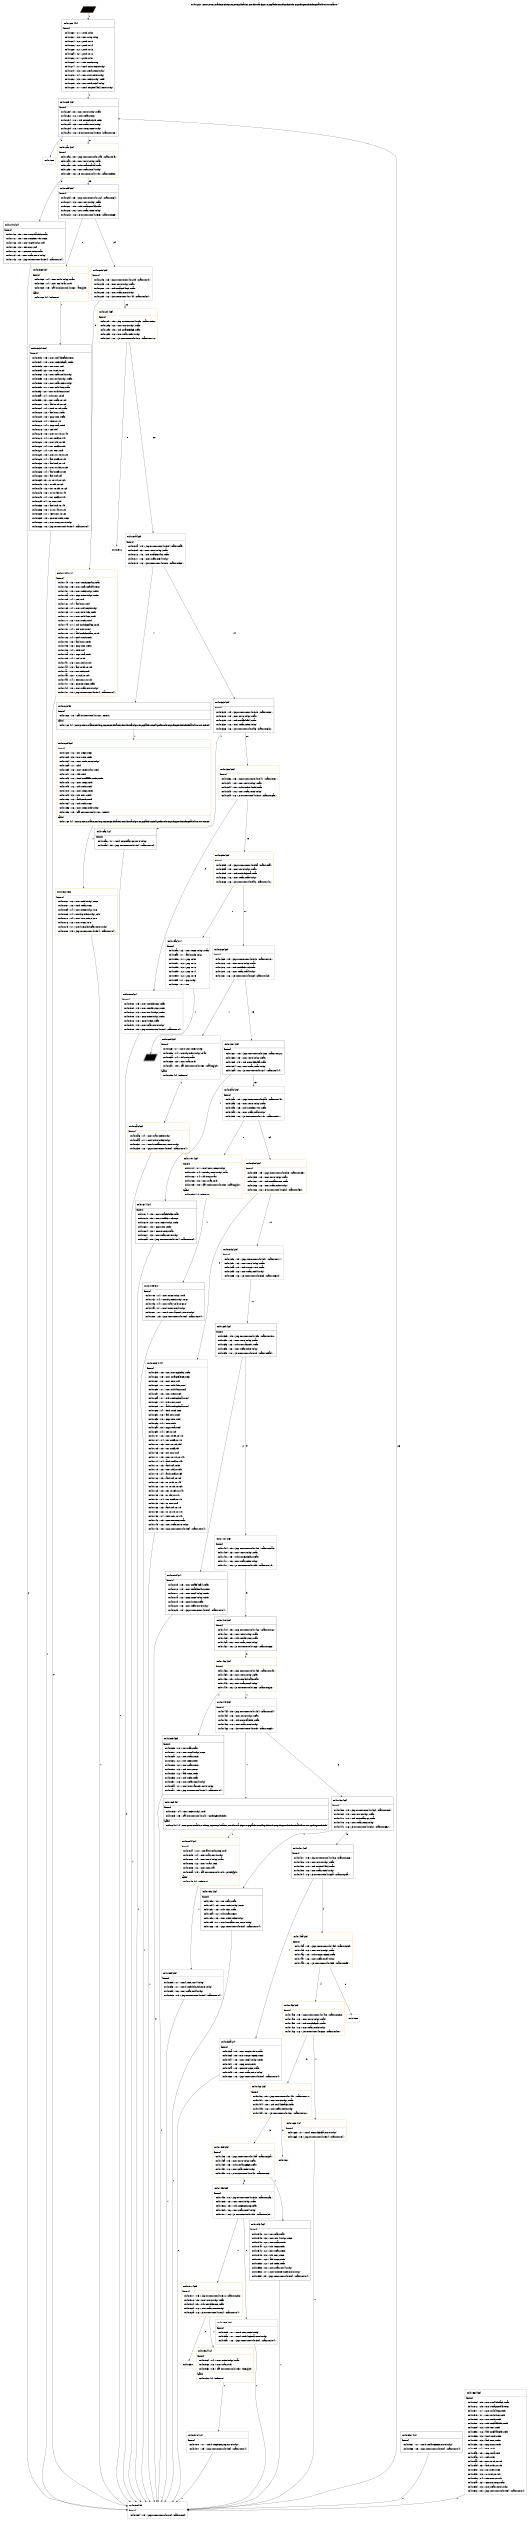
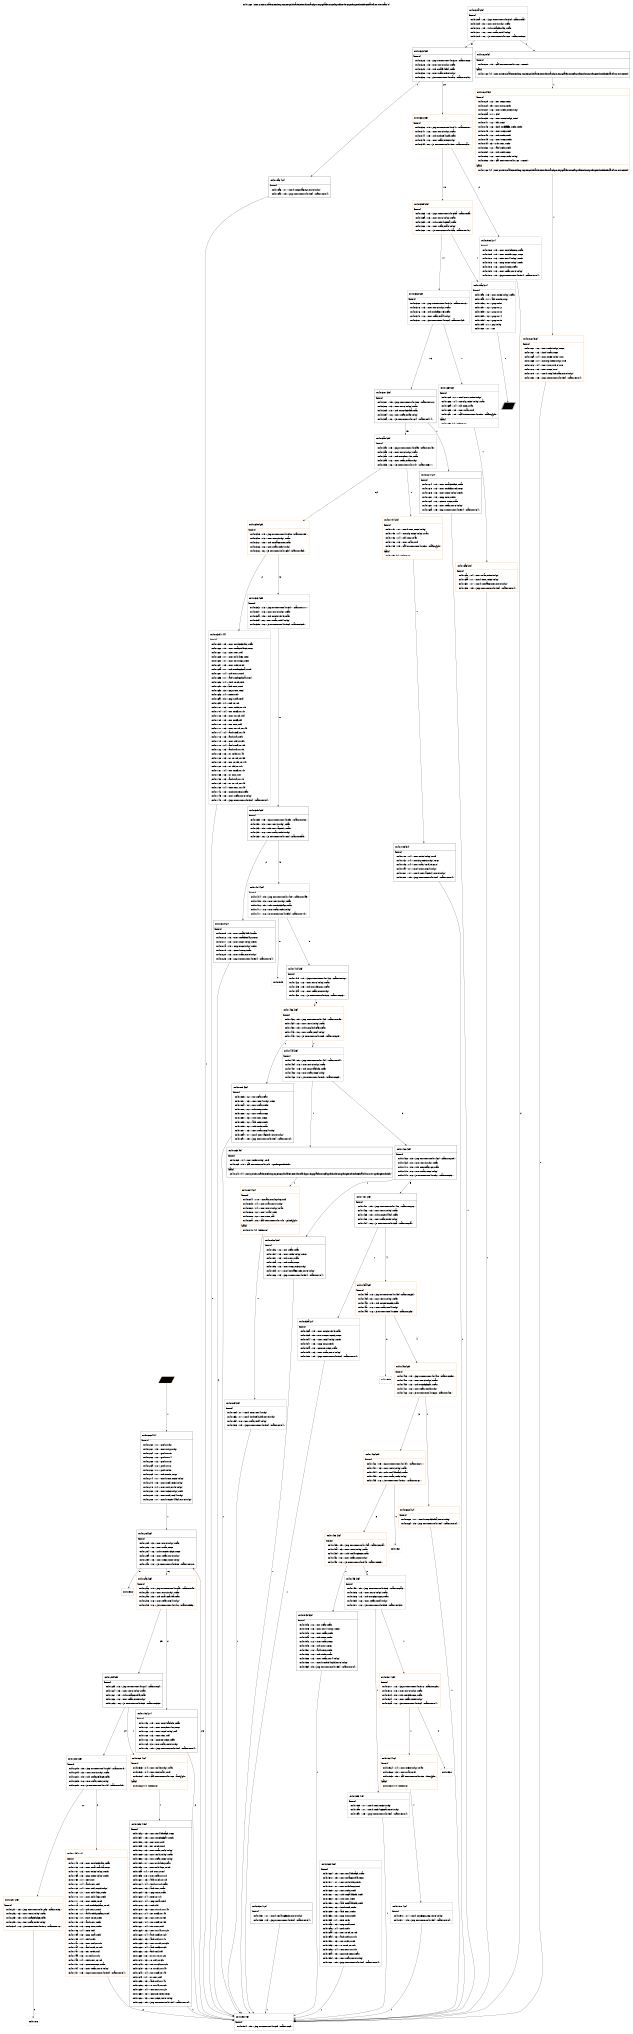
edge "0x40128f [23]" -> "0x4012a6 [25]": label " 27" -> " 16"
edge "0x4012f1 [25]" -> "0x40130a [25]": removed, label "22"
node "0x4019dd": added
